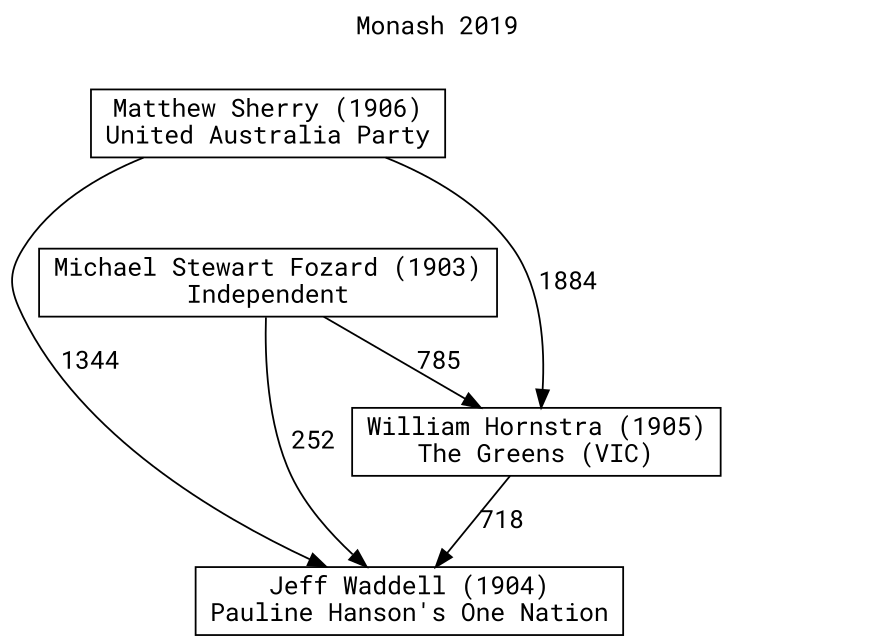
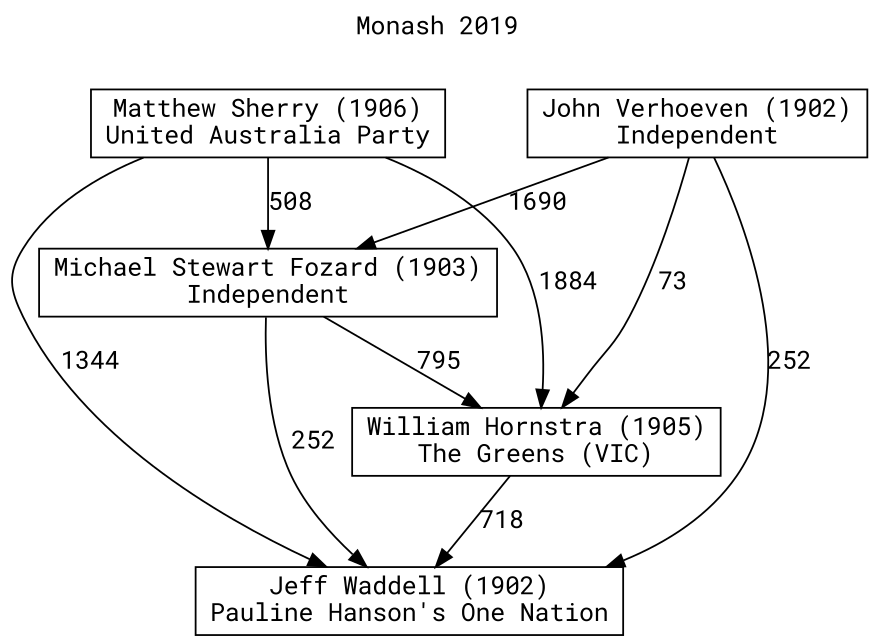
node "John Verhoeven (1902) Independent": added
edge "Matthew Sherry (1906) United Australia Party" -> "Michael Stewart Fozard (1903) Independent": added, label "508"
edge "Michael Stewart Fozard (1903) Independent" -> "William Hornstra (1905) The Greens (VIC)": label "785" -> "795"
node "Jeff Waddell (1904) Pauline Hanson's One Nation": label "Jeff Waddell (1904) Pauline Hanson's One Nation" -> "Jeff Waddell (1902) Pauline Hanson's One Nation"
